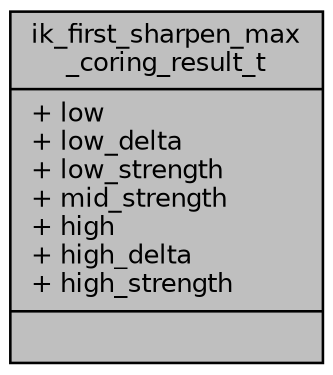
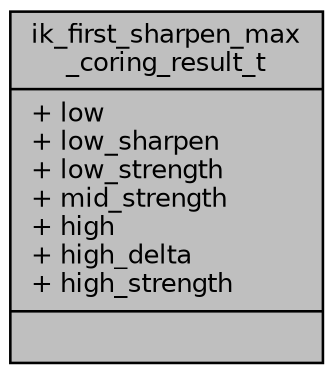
node "ik_first_sharpen_max": text "+ low_delta" -> "+ low_sharpen"
